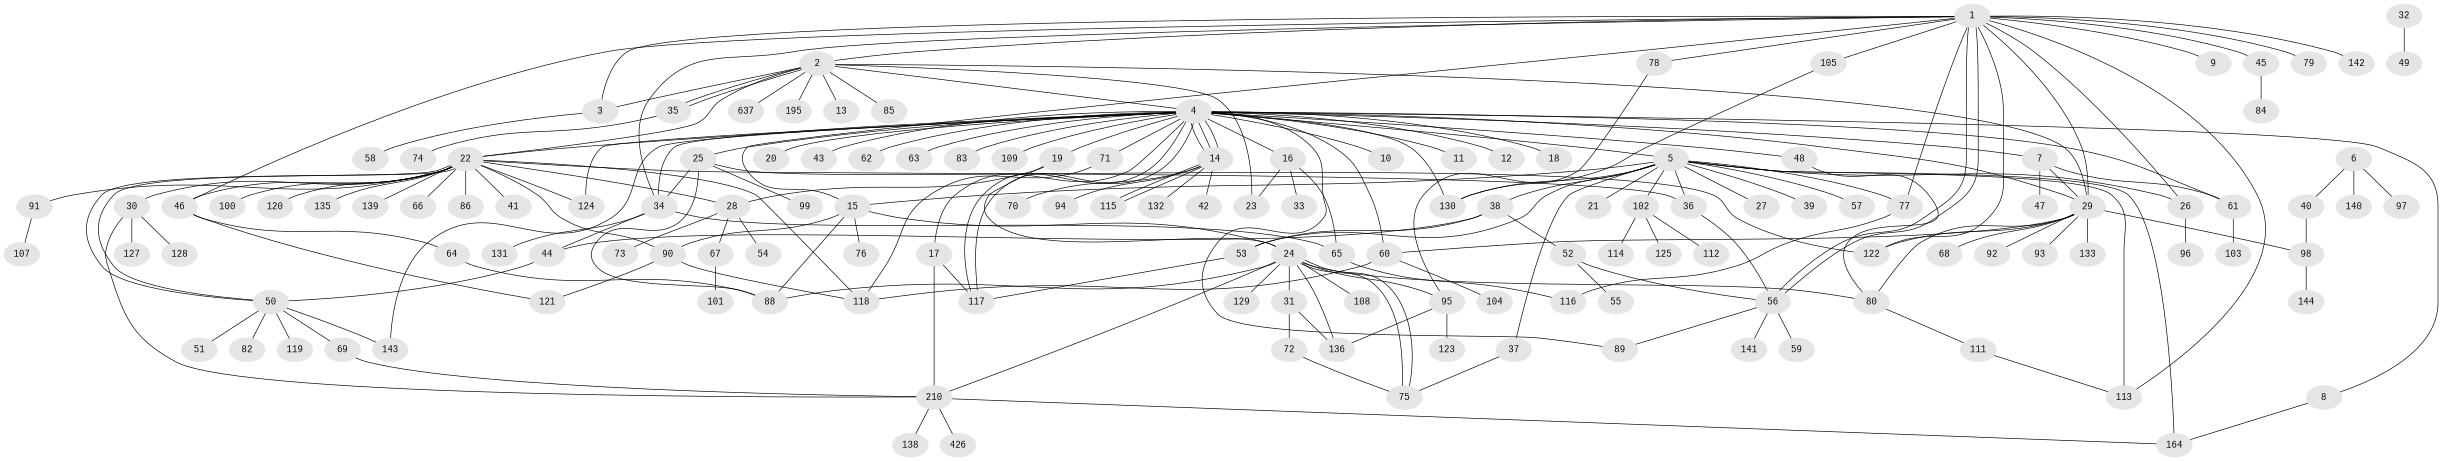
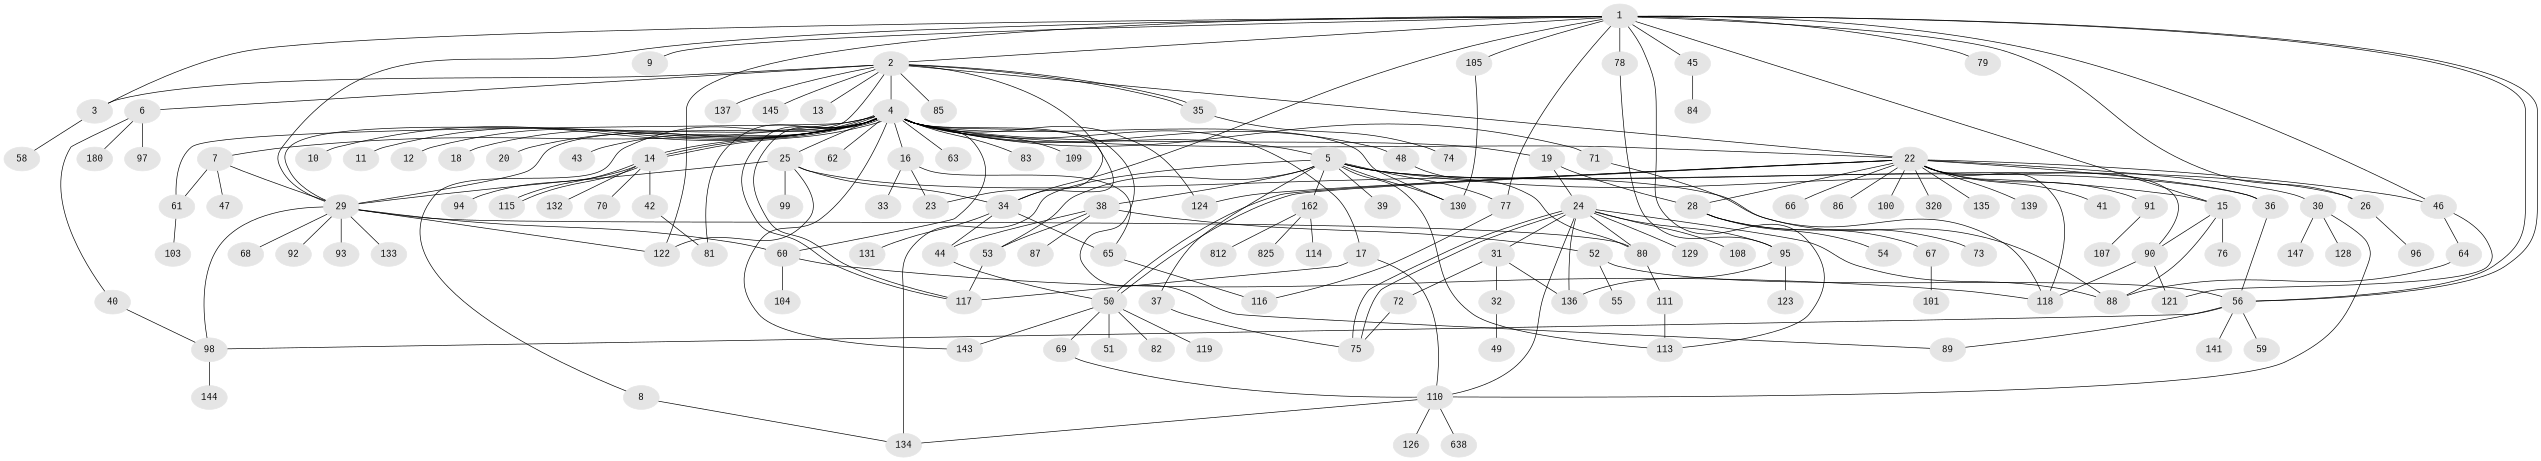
node "142": removed
edge "2" -- "6": added
node "637": label "637" -> "137"
node "195": label "195" -> "145"
edge "25" -- "29": added
node "120": label "120" -> "320"
node "21": removed
node "102": label "102" -> "162"
node "27": removed
node "57": removed
node "140": label "140" -> "180"
edge "15" -- "24": removed
node "127": label "127" -> "147"
node "81": added
node "87": added
node "125": label "125" -> "825"
node "112": label "112" -> "812"
edge "31" -- "32": added
edge "56" -- "98": added
node "210": label "210" -> "110"
node "138": label "138" -> "638"
node "426": label "426" -> "126"
node "164": label "164" -> "134"
